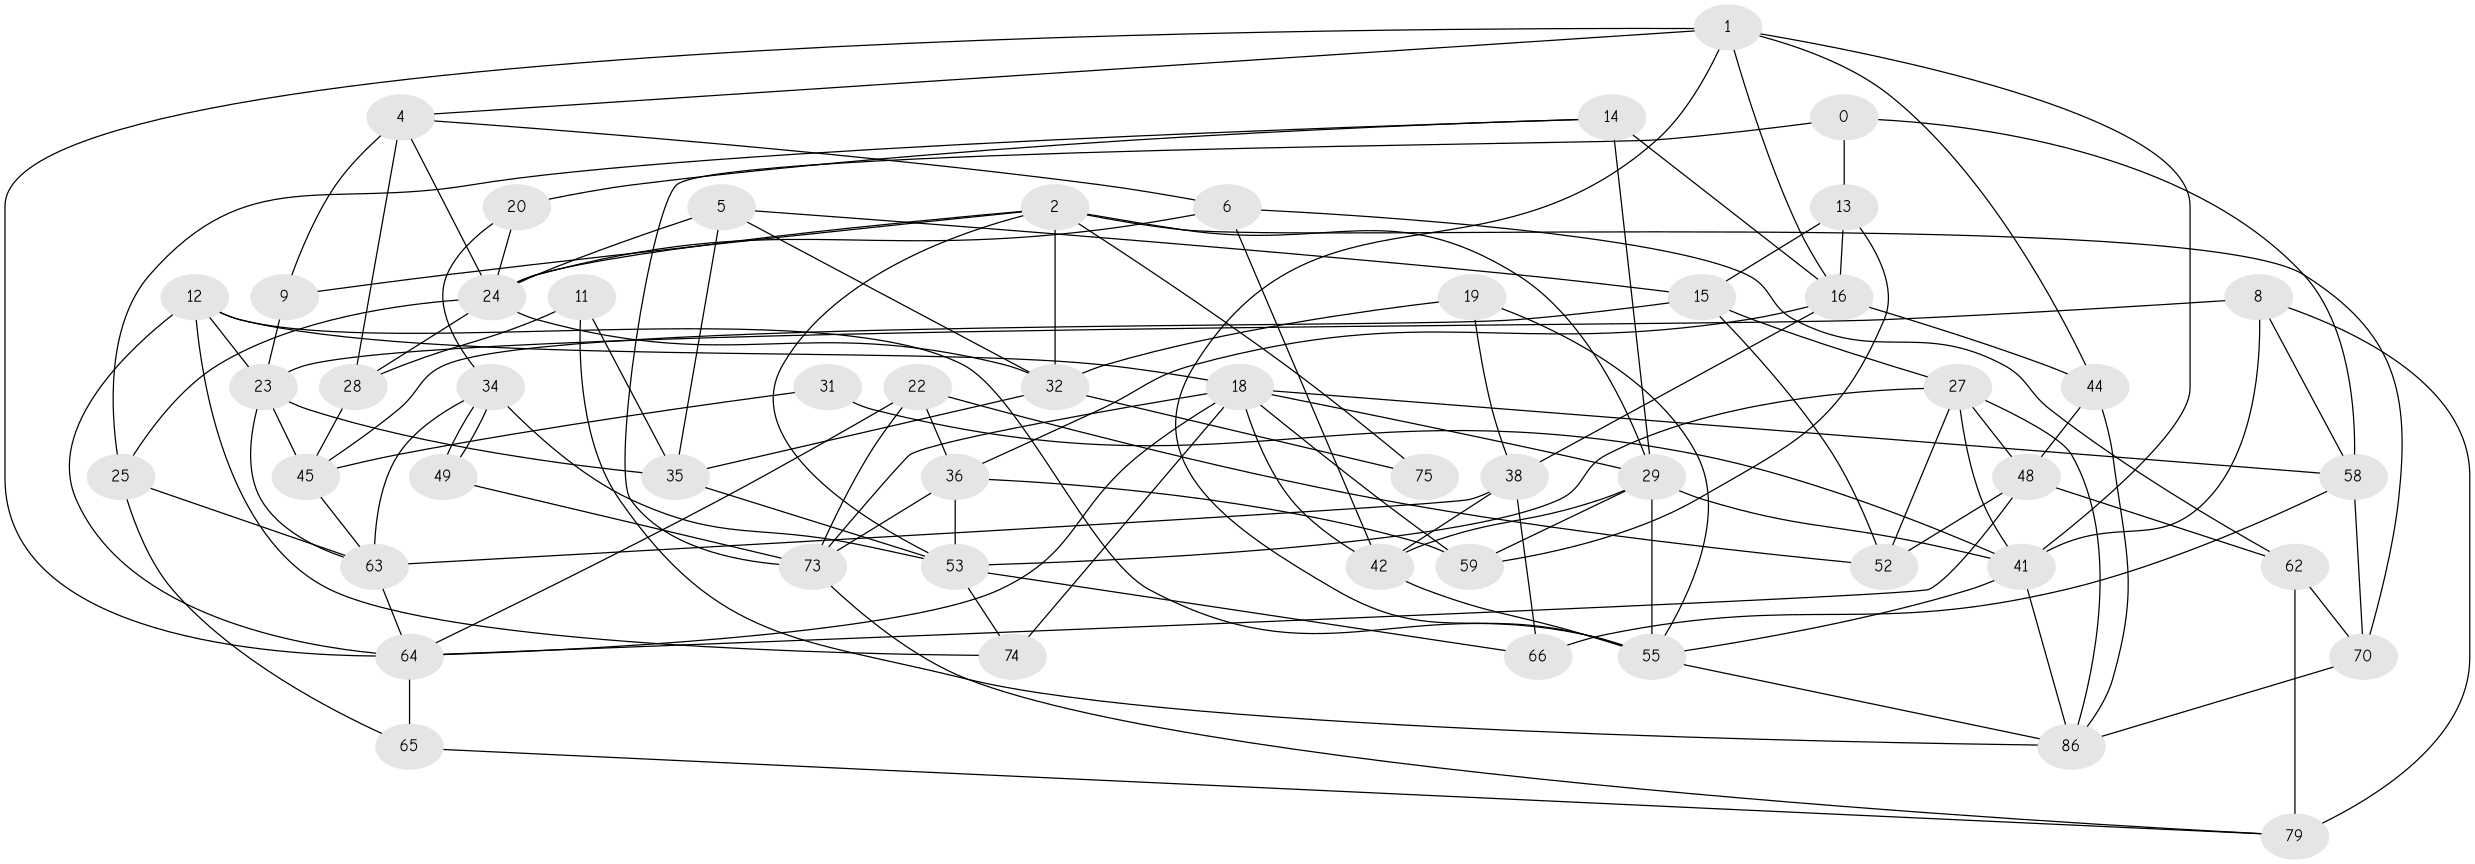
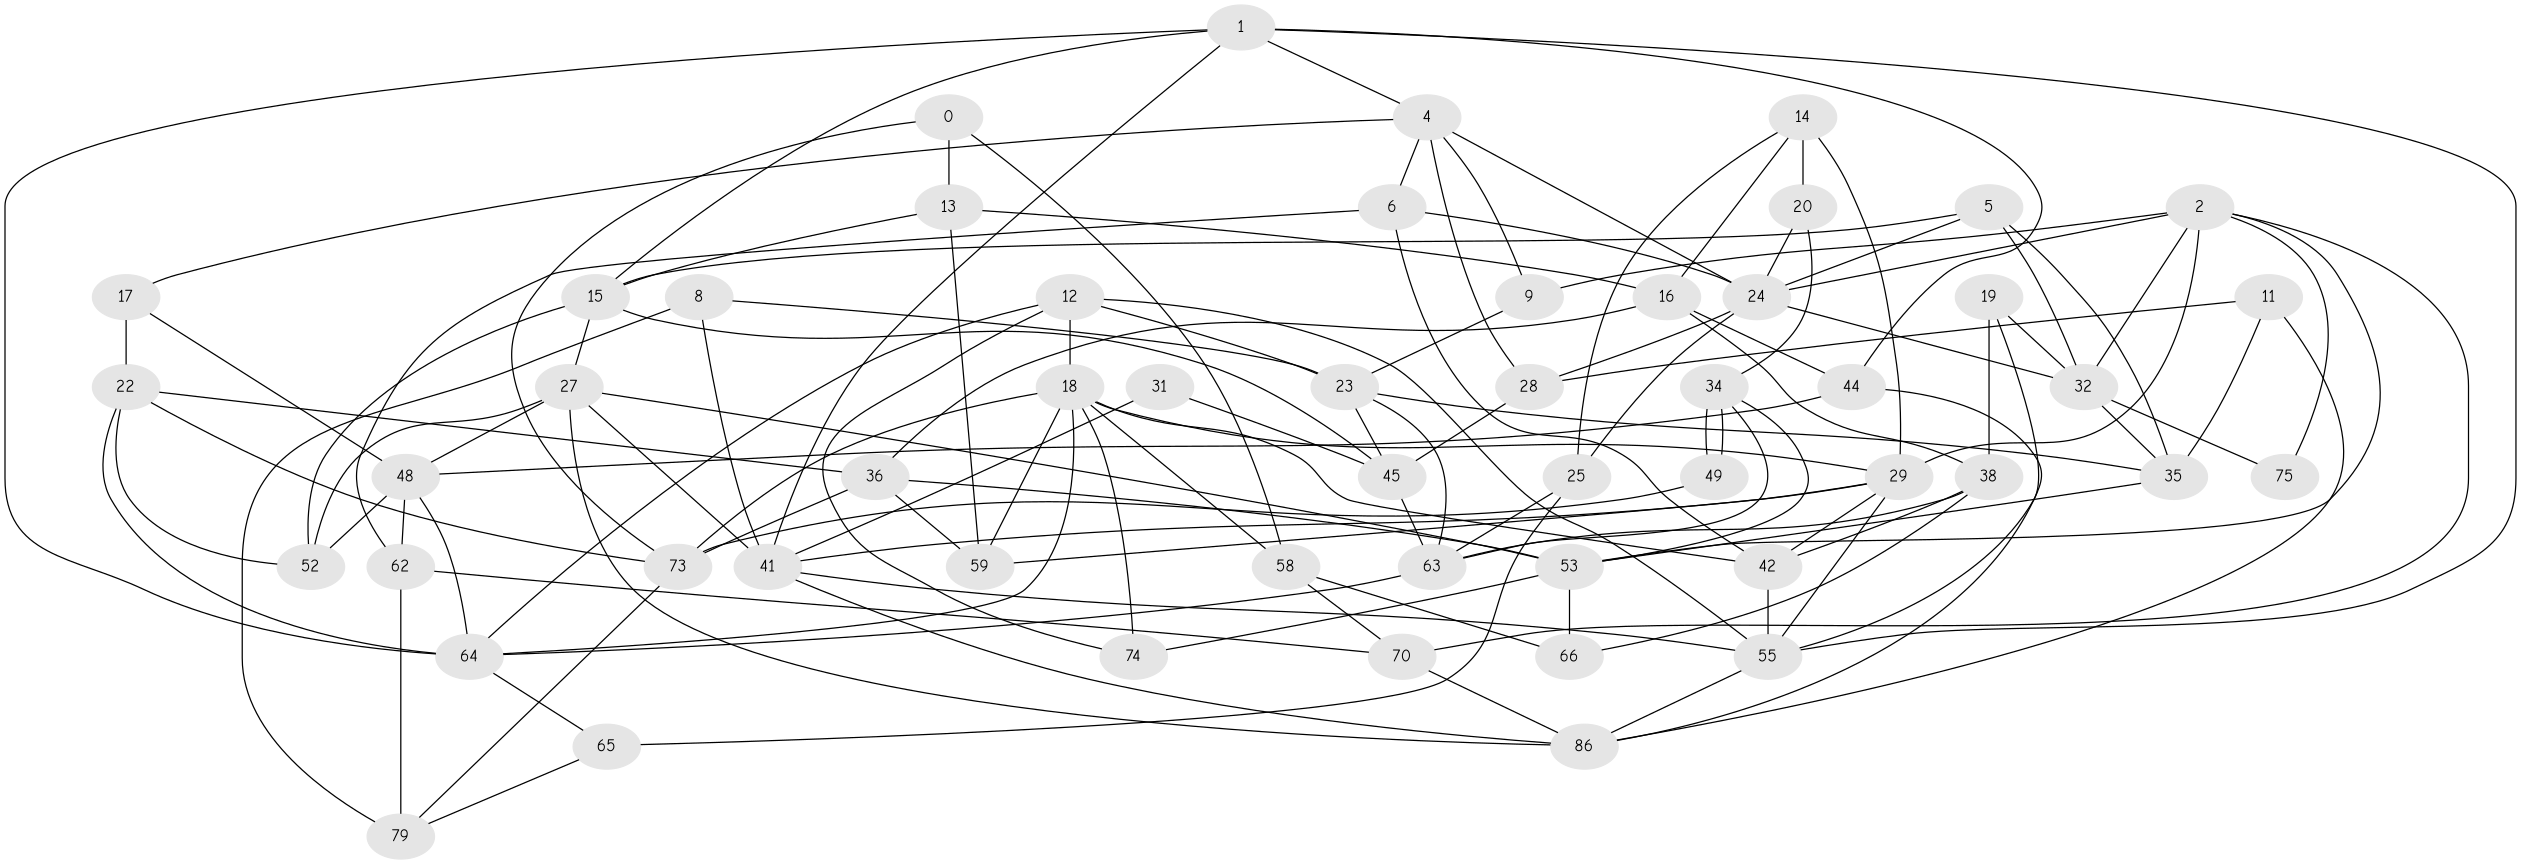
edge "1" -- "16": now "1" -- "15"
node "17": added
edge "8" -- "58": removed
